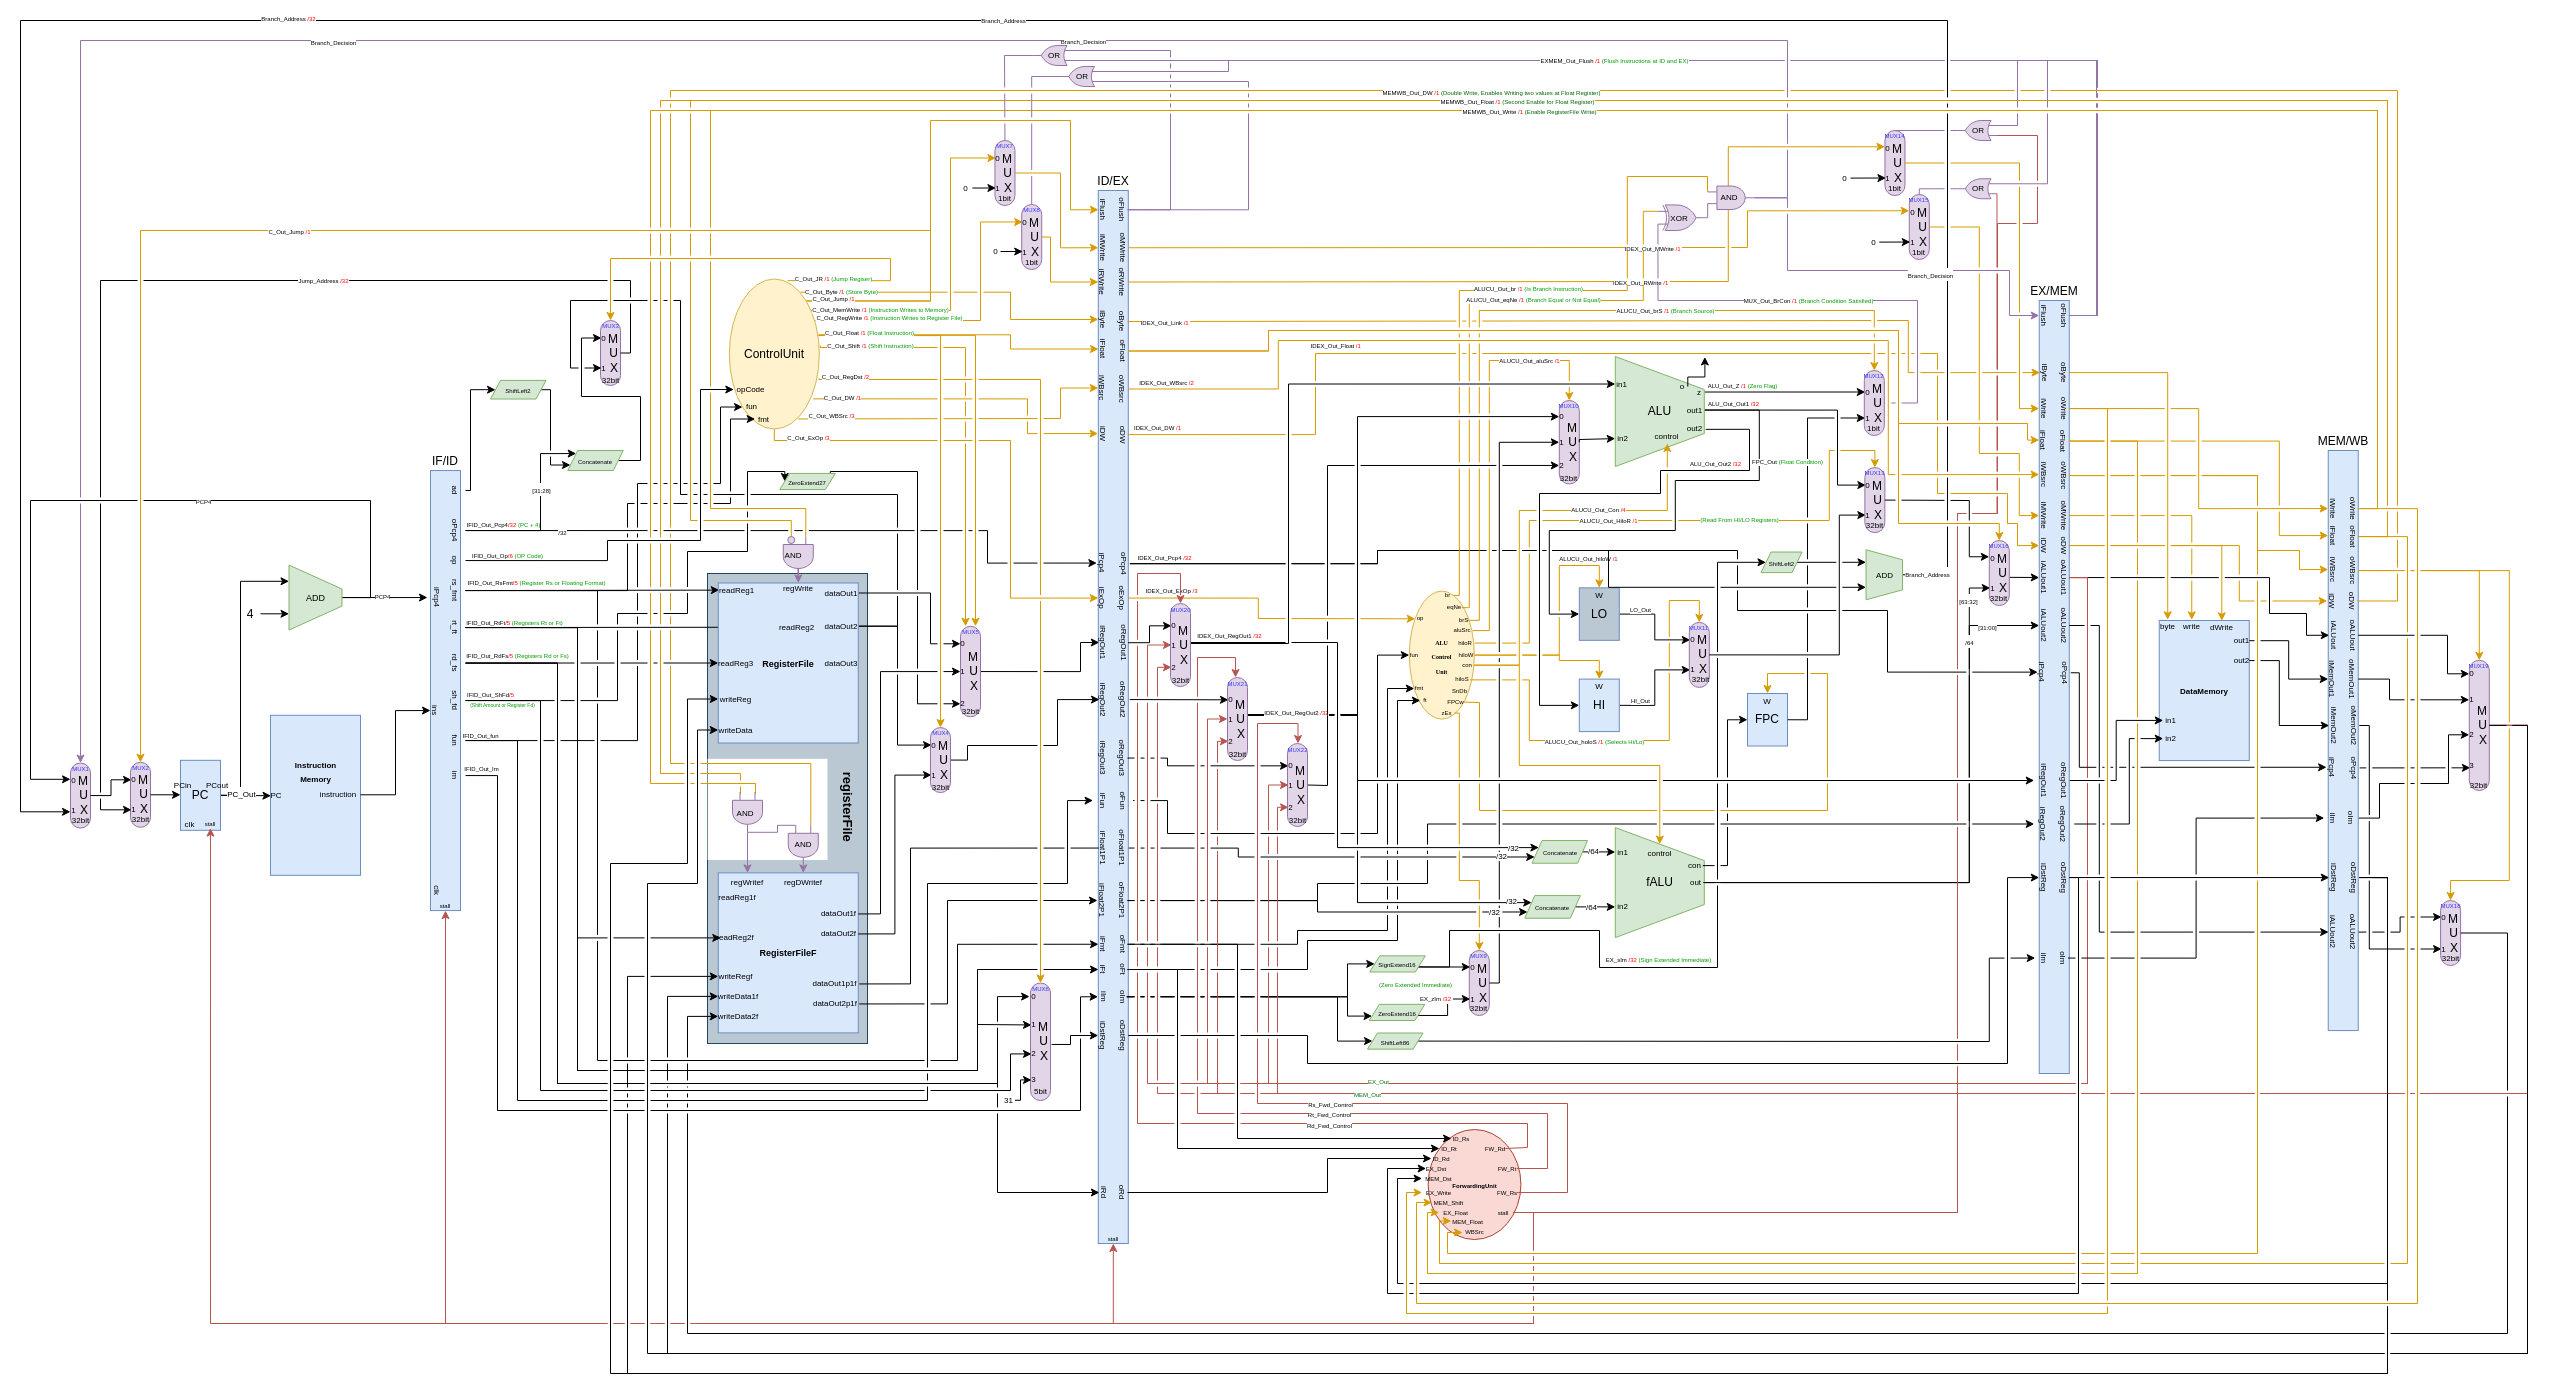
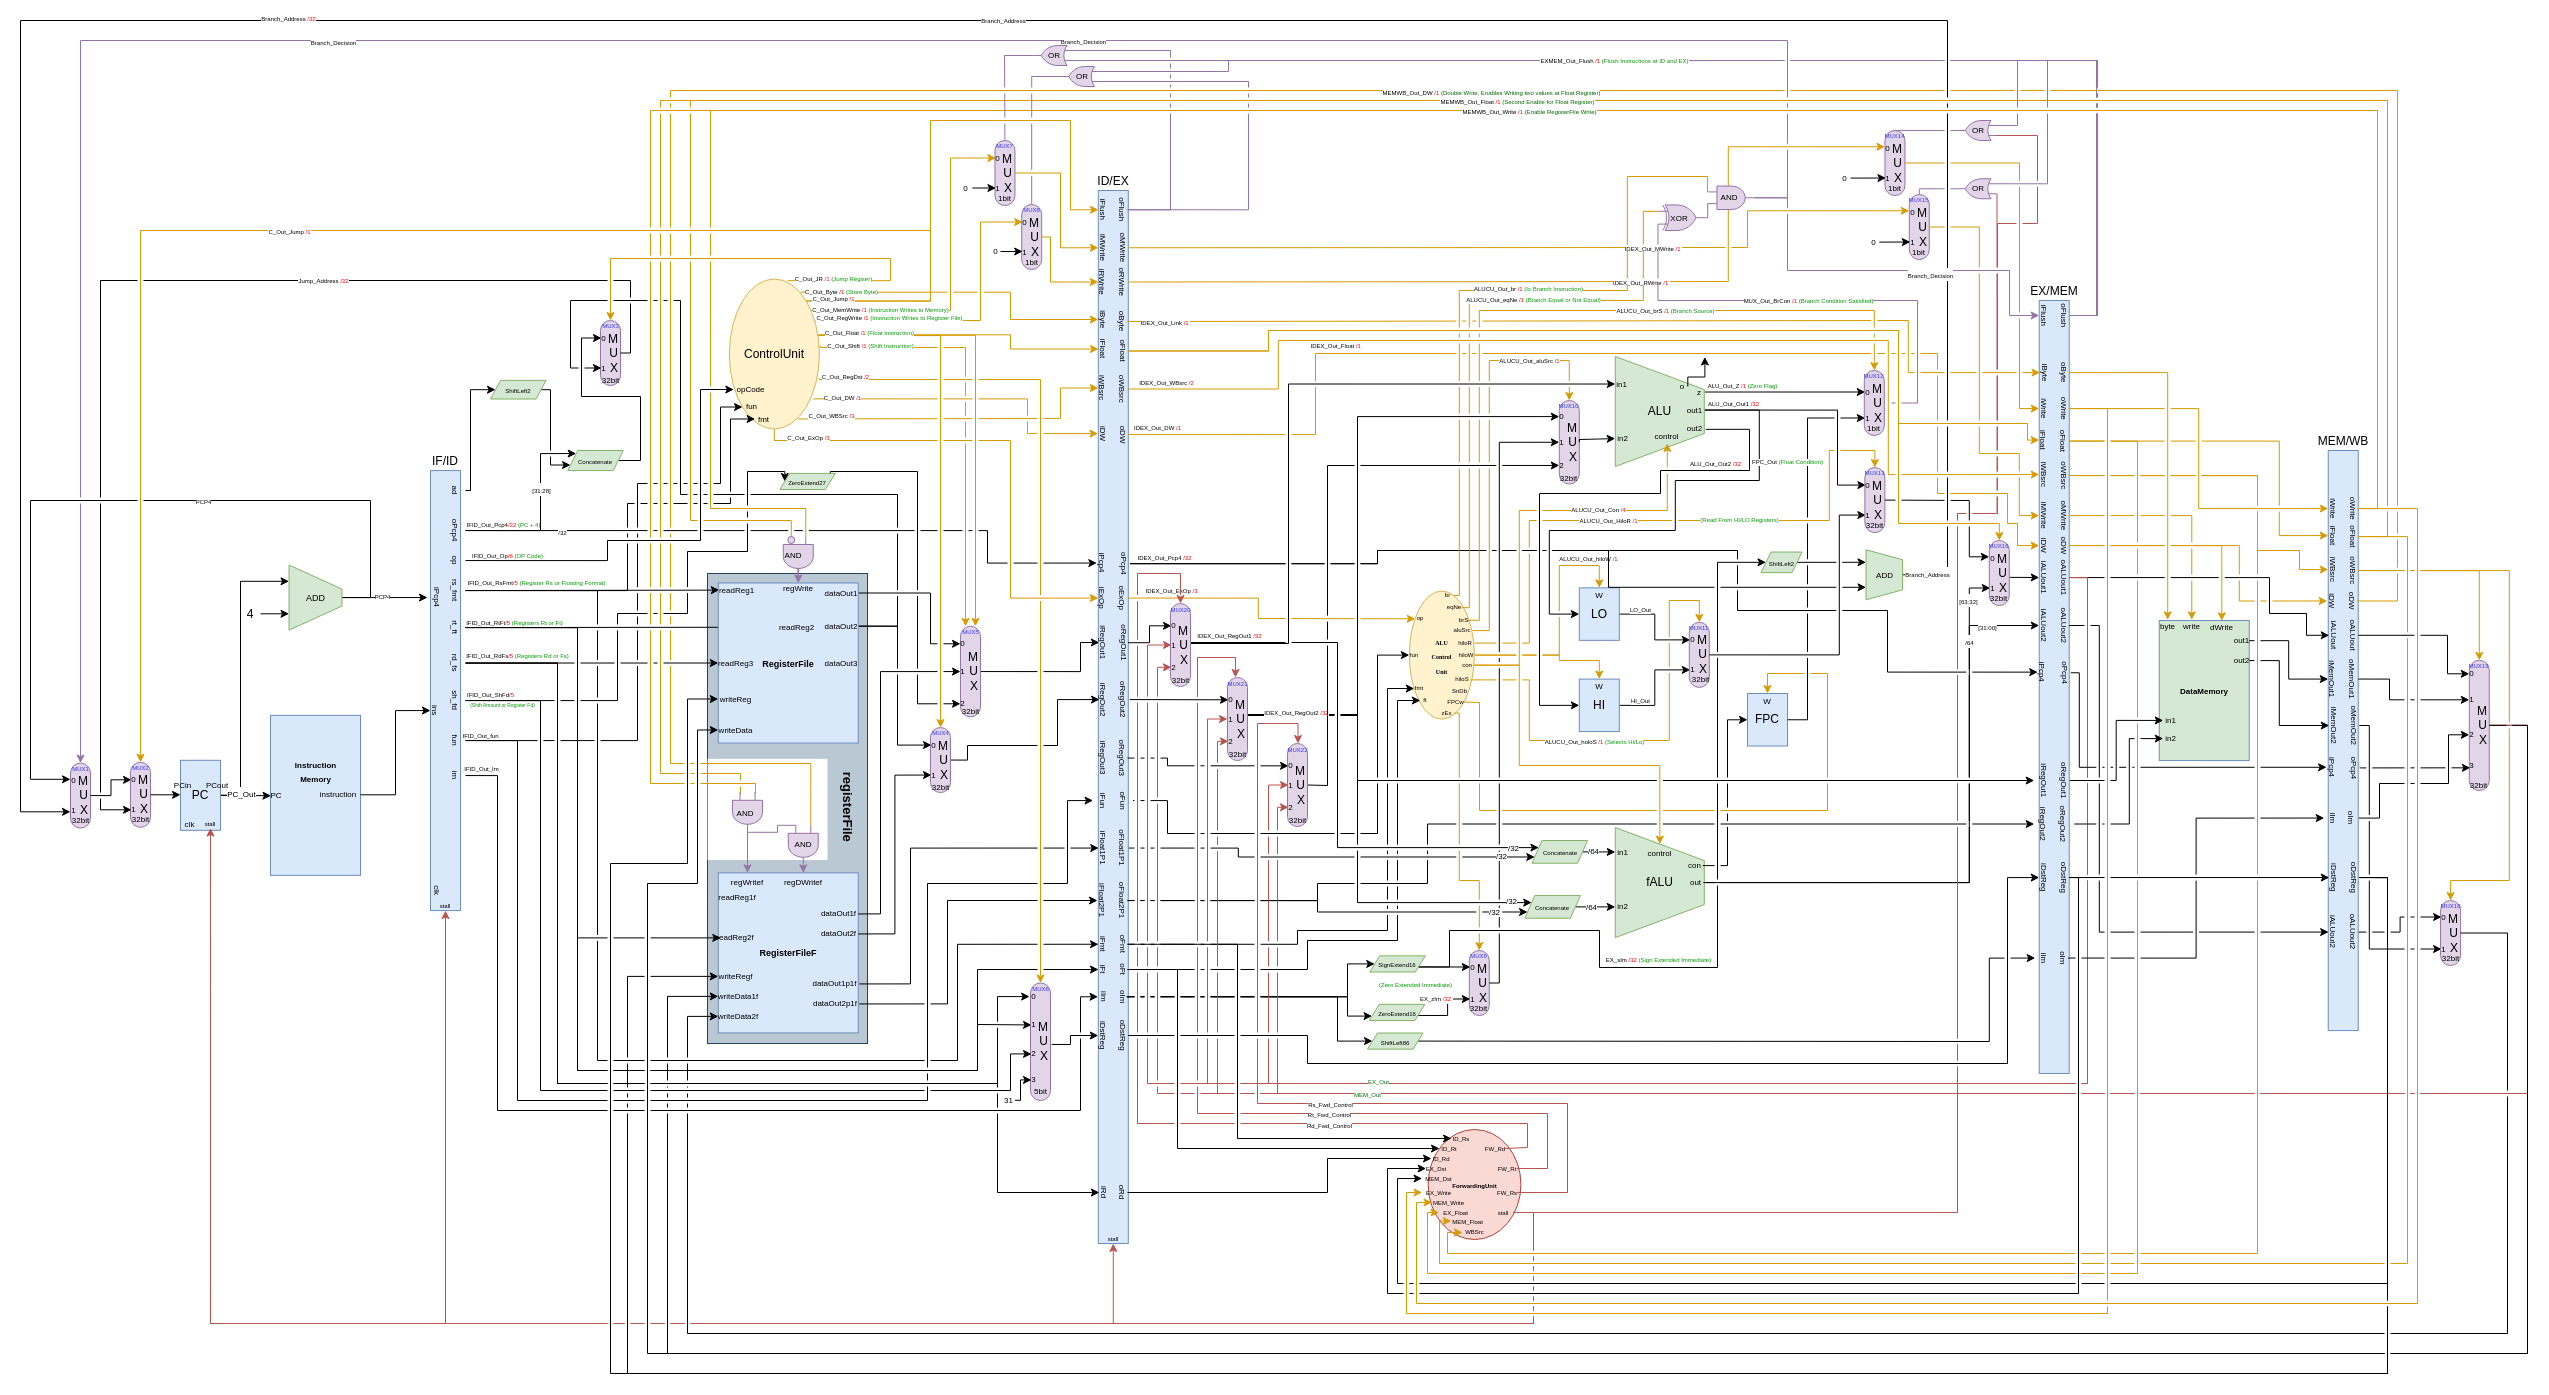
node "LO": fillcolor #bac8d3 -> #dae8fc
node "DataMemory": fillcolor #dae8fc -> #d5e8d4
edge "iFloat1P1" -- "dataOut1p1f": arrowhead none -> classic
node "MEM_Shift": label "MEM_Shift" -> "MEM_Write"
